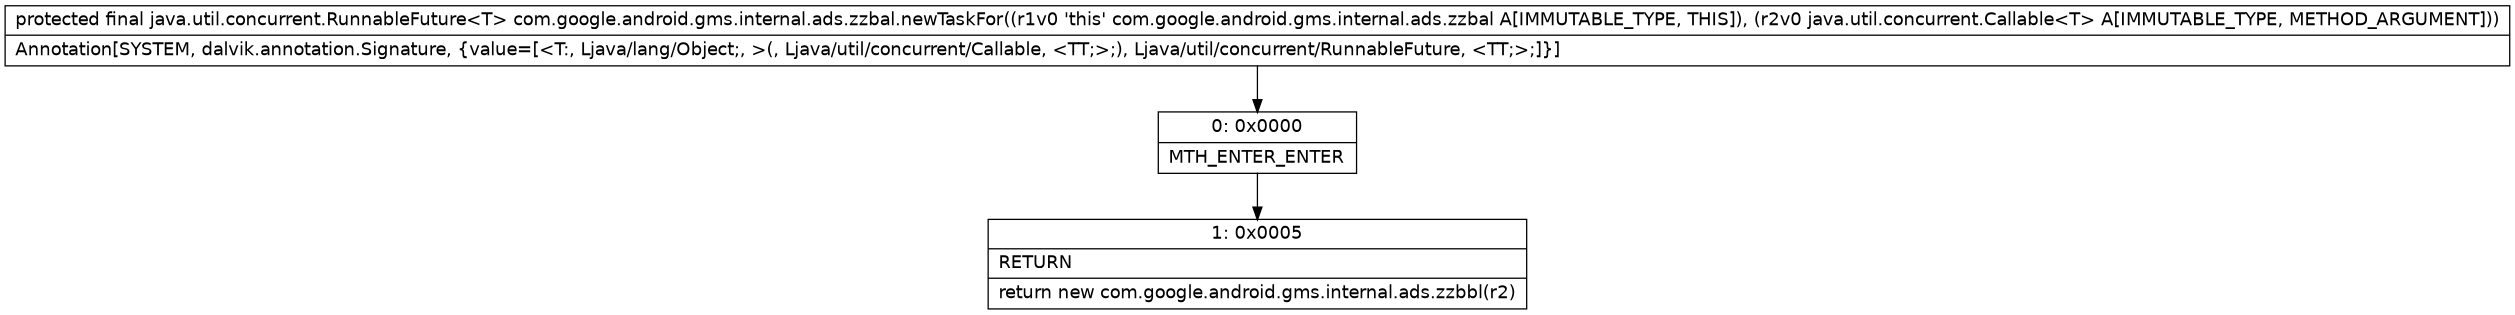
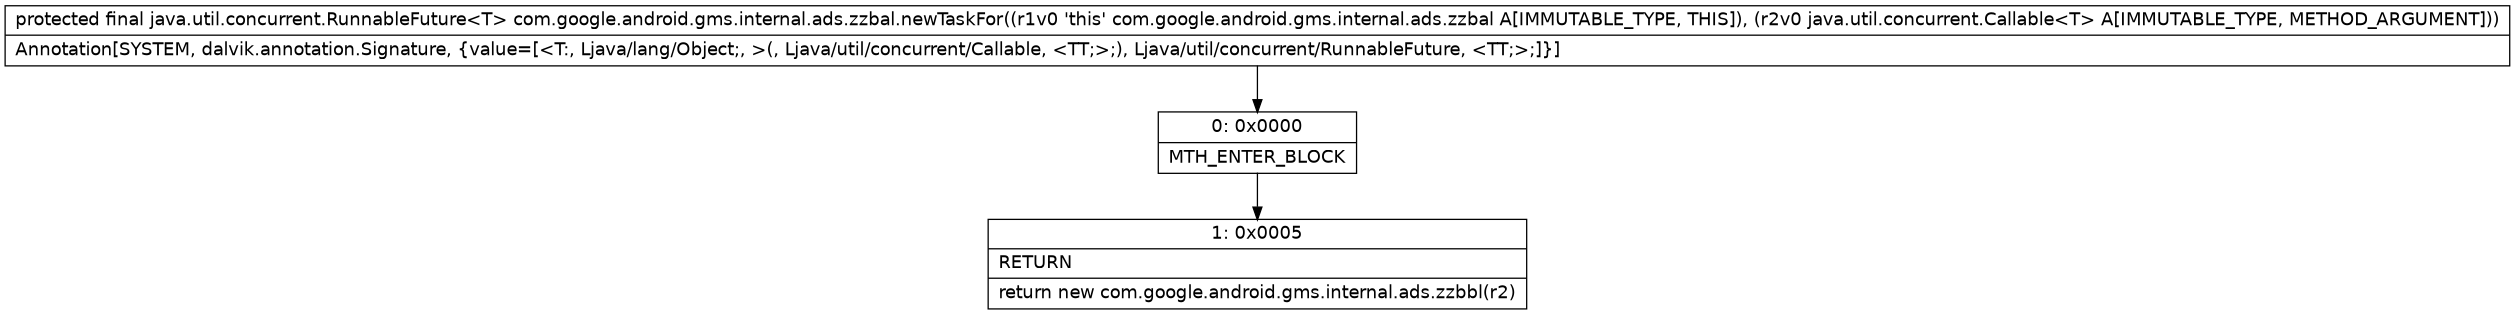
node "0: 0x0000": text "MTH_ENTER_ENTER" -> "MTH_ENTER_BLOCK"
